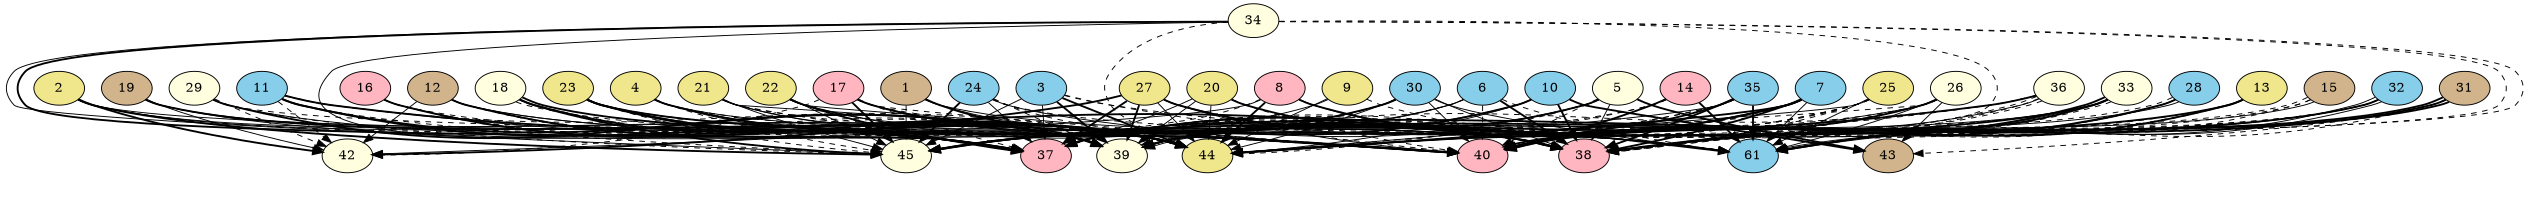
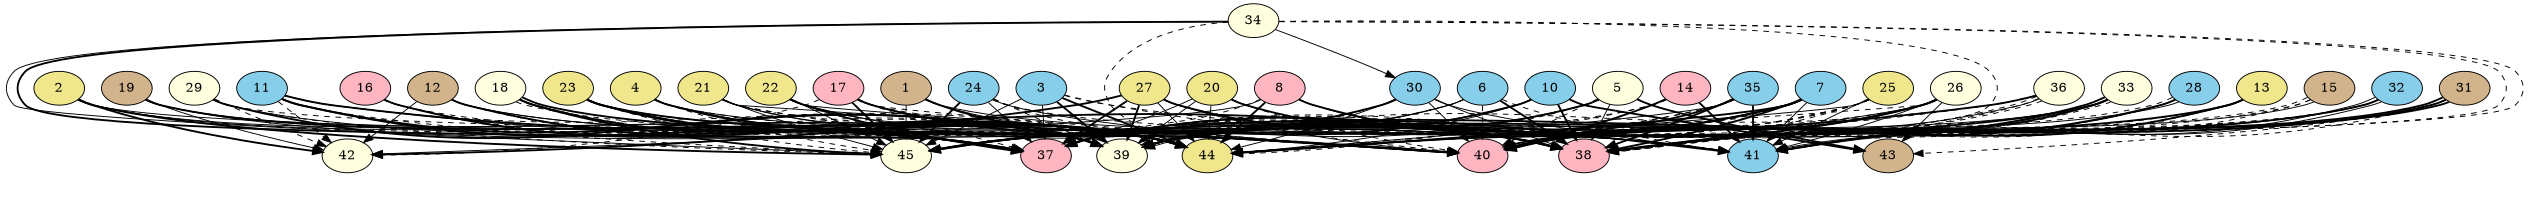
edge "34" -> "39": now "34" -> "30"
node "9": removed
edge "26" -> "39": style dashed -> bold
node "61": label "61" -> "41"
